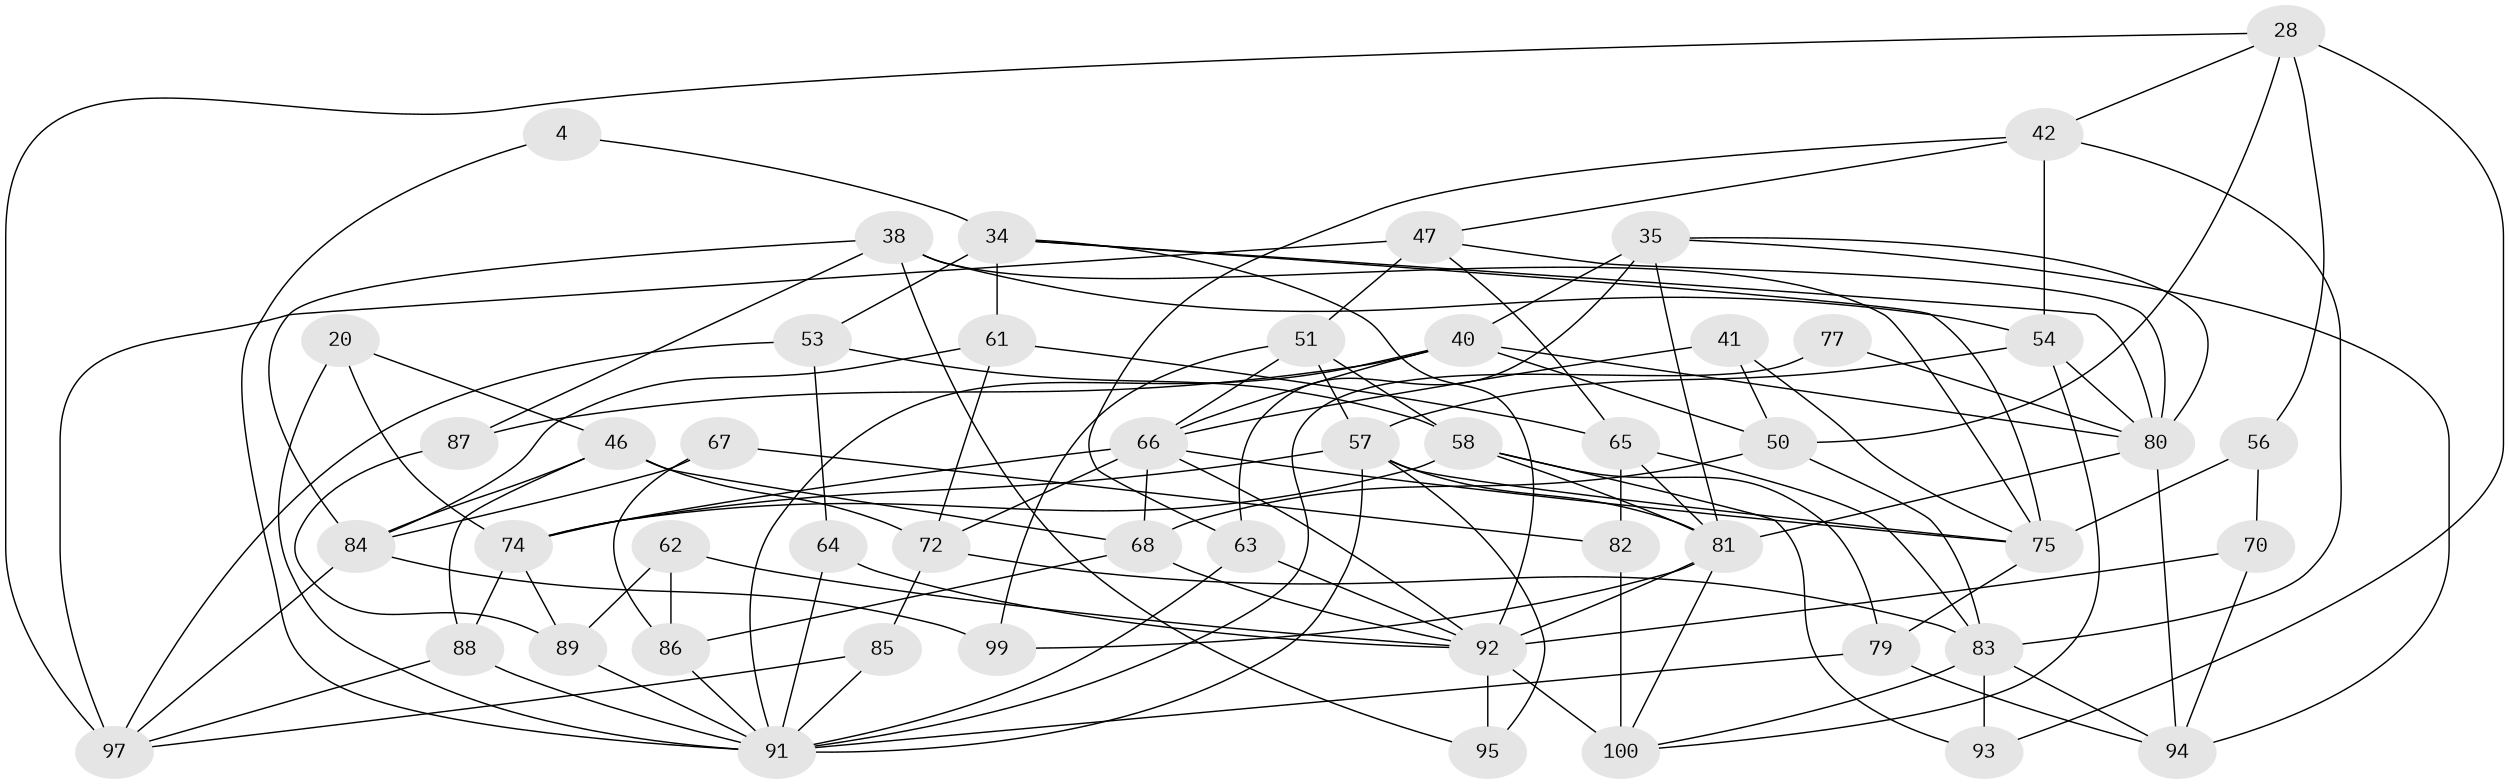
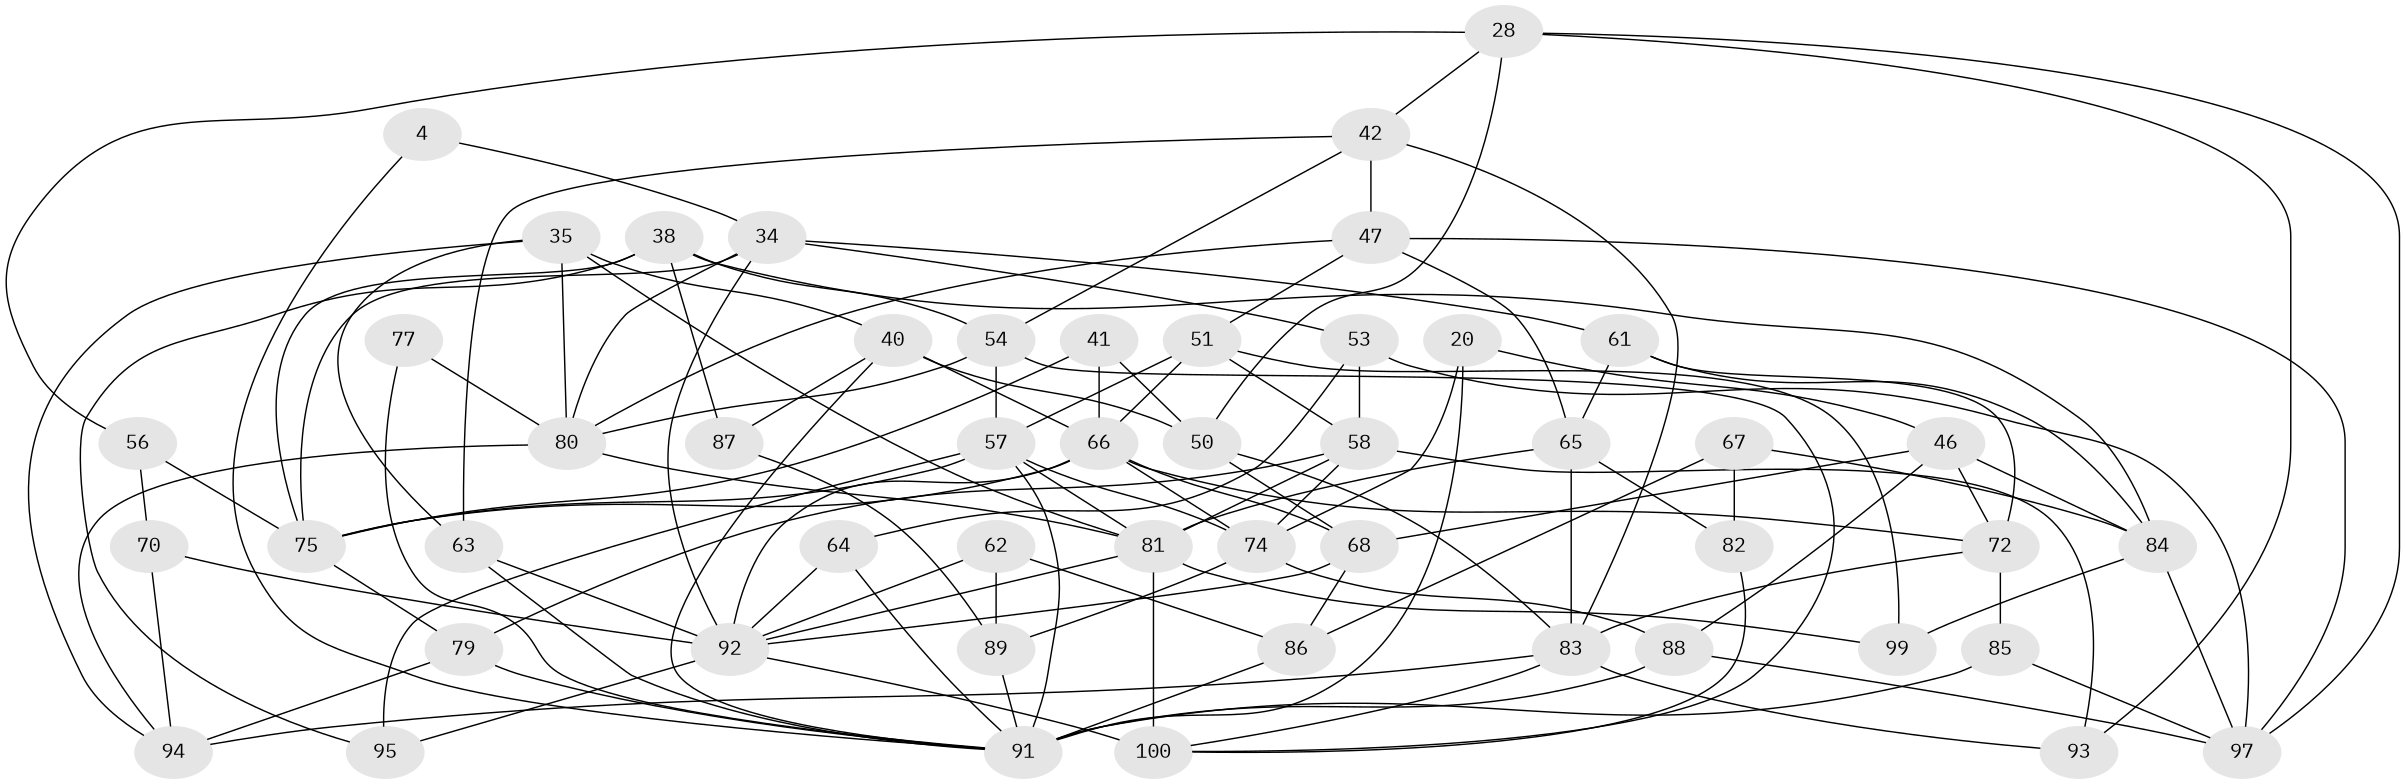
edge "40" -- "80": removed
